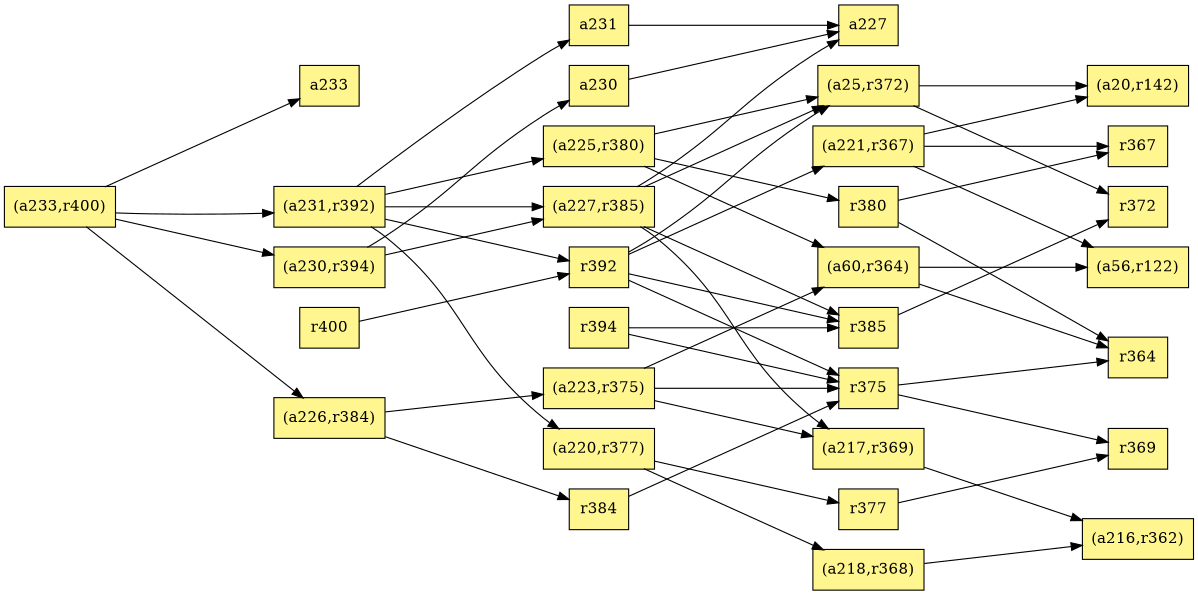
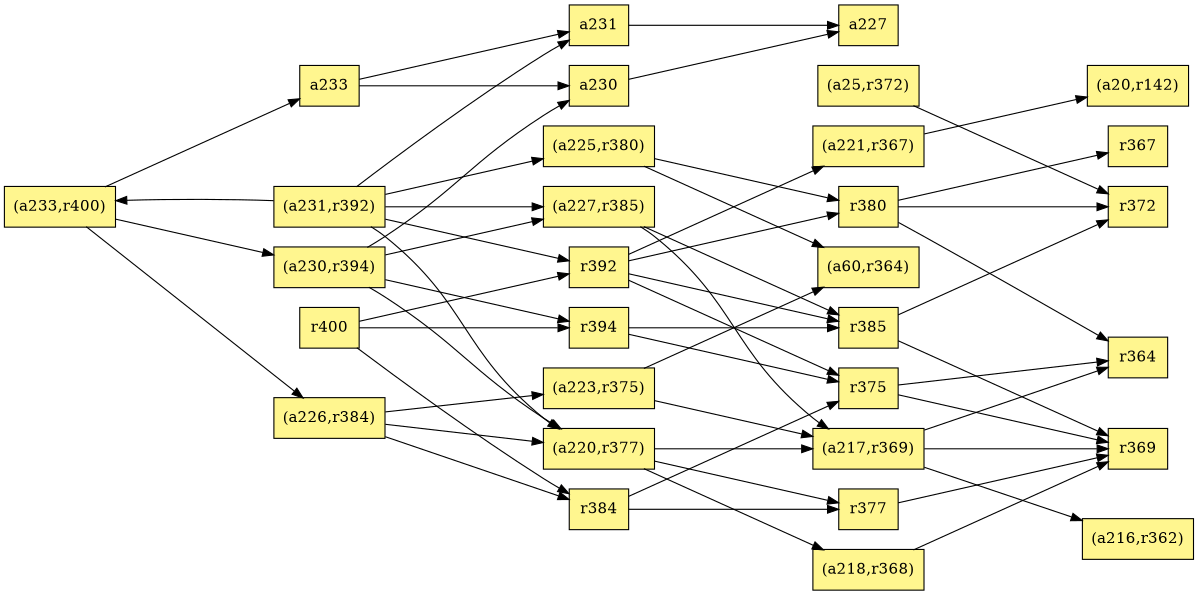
edge "a233" -> "a231": added
edge "a233" -> "a230": added
edge "(a25,r372)" -> "(a20,r142)": removed
edge "(a225,r380)" -> "(a25,r372)": removed
edge "(a227,r385)" -> "a227": removed
edge "(a221,r367)" -> "r367": removed
edge "(a227,r385)" -> "(a25,r372)": removed
edge "r392" -> "(a25,r372)": now "r392" -> "r380"
edge "r380" -> "r372": added
edge "(a233,r400)" -> "(a231,r392)": reversed
node "(a56,r122)": removed
edge "(a230,r394)" -> "r394": added
edge "(a60,r364)" -> "r364": now "(a217,r369)" -> "r364"
edge "r400" -> "r394": added
edge "(a230,r394)" -> "(a220,r377)": added
edge "r385" -> "r369": added
edge "(a223,r375)" -> "r375": removed
edge "r400" -> "r384": added
edge "(a226,r384)" -> "(a220,r377)": added
edge "(a220,r377)" -> "(a217,r369)": added
edge "(a217,r369)" -> "r369": added
edge "r384" -> "r377": added
edge "(a218,r368)" -> "(a216,r362)": now "(a218,r368)" -> "r369"
